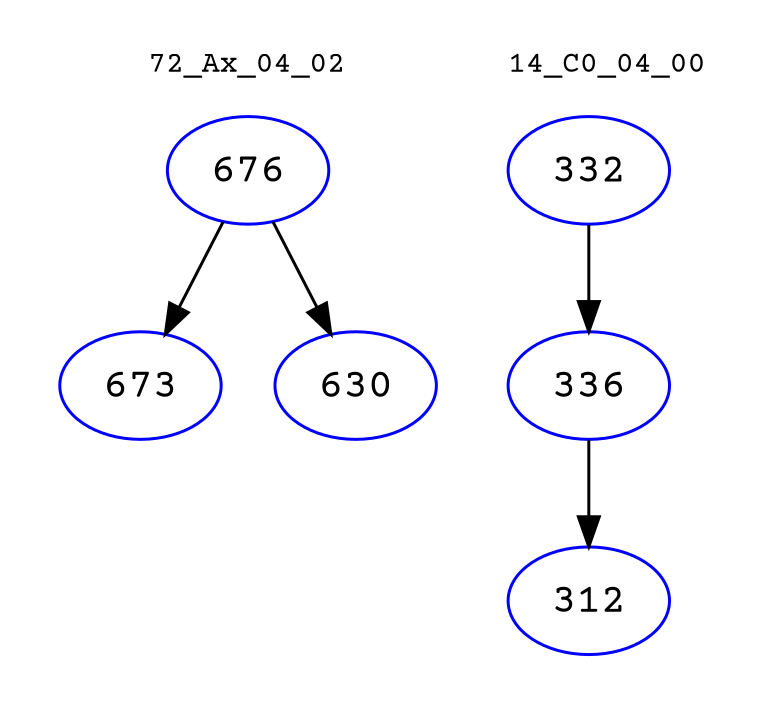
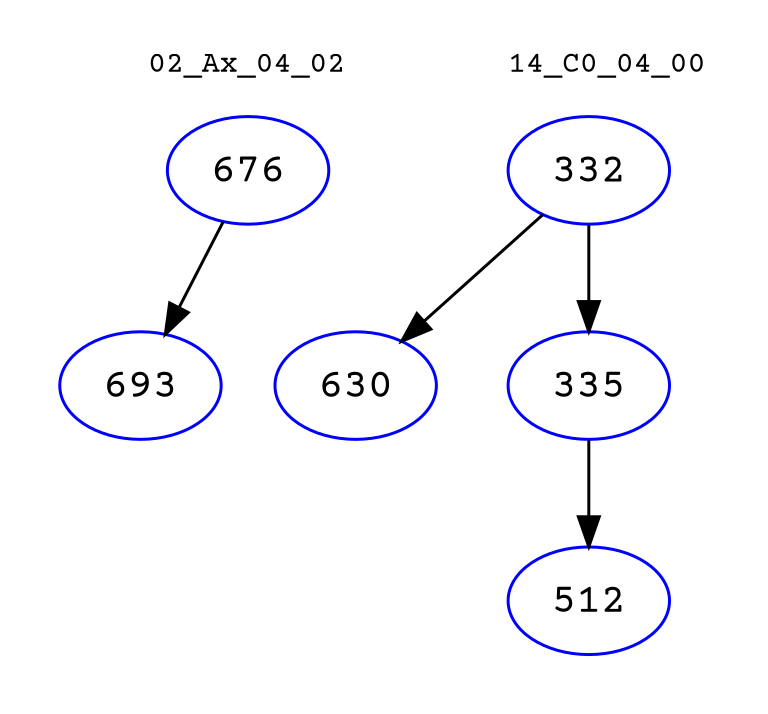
cluster "72_Ax_04_02": label "72_Ax_04_02" -> "02_Ax_04_02"
edge "676" -> "630": now "332" -> "630"
node "673": label "673" -> "693"
node "336": label "336" -> "335"
node "312": label "312" -> "512"
